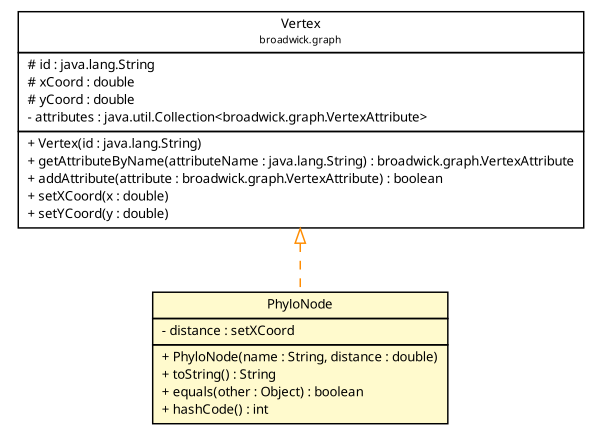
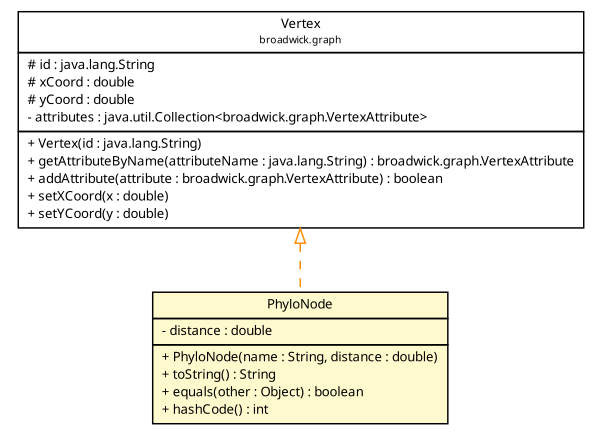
node "PhyloNode": text "- distance : setXCoord" -> "- distance : double"
